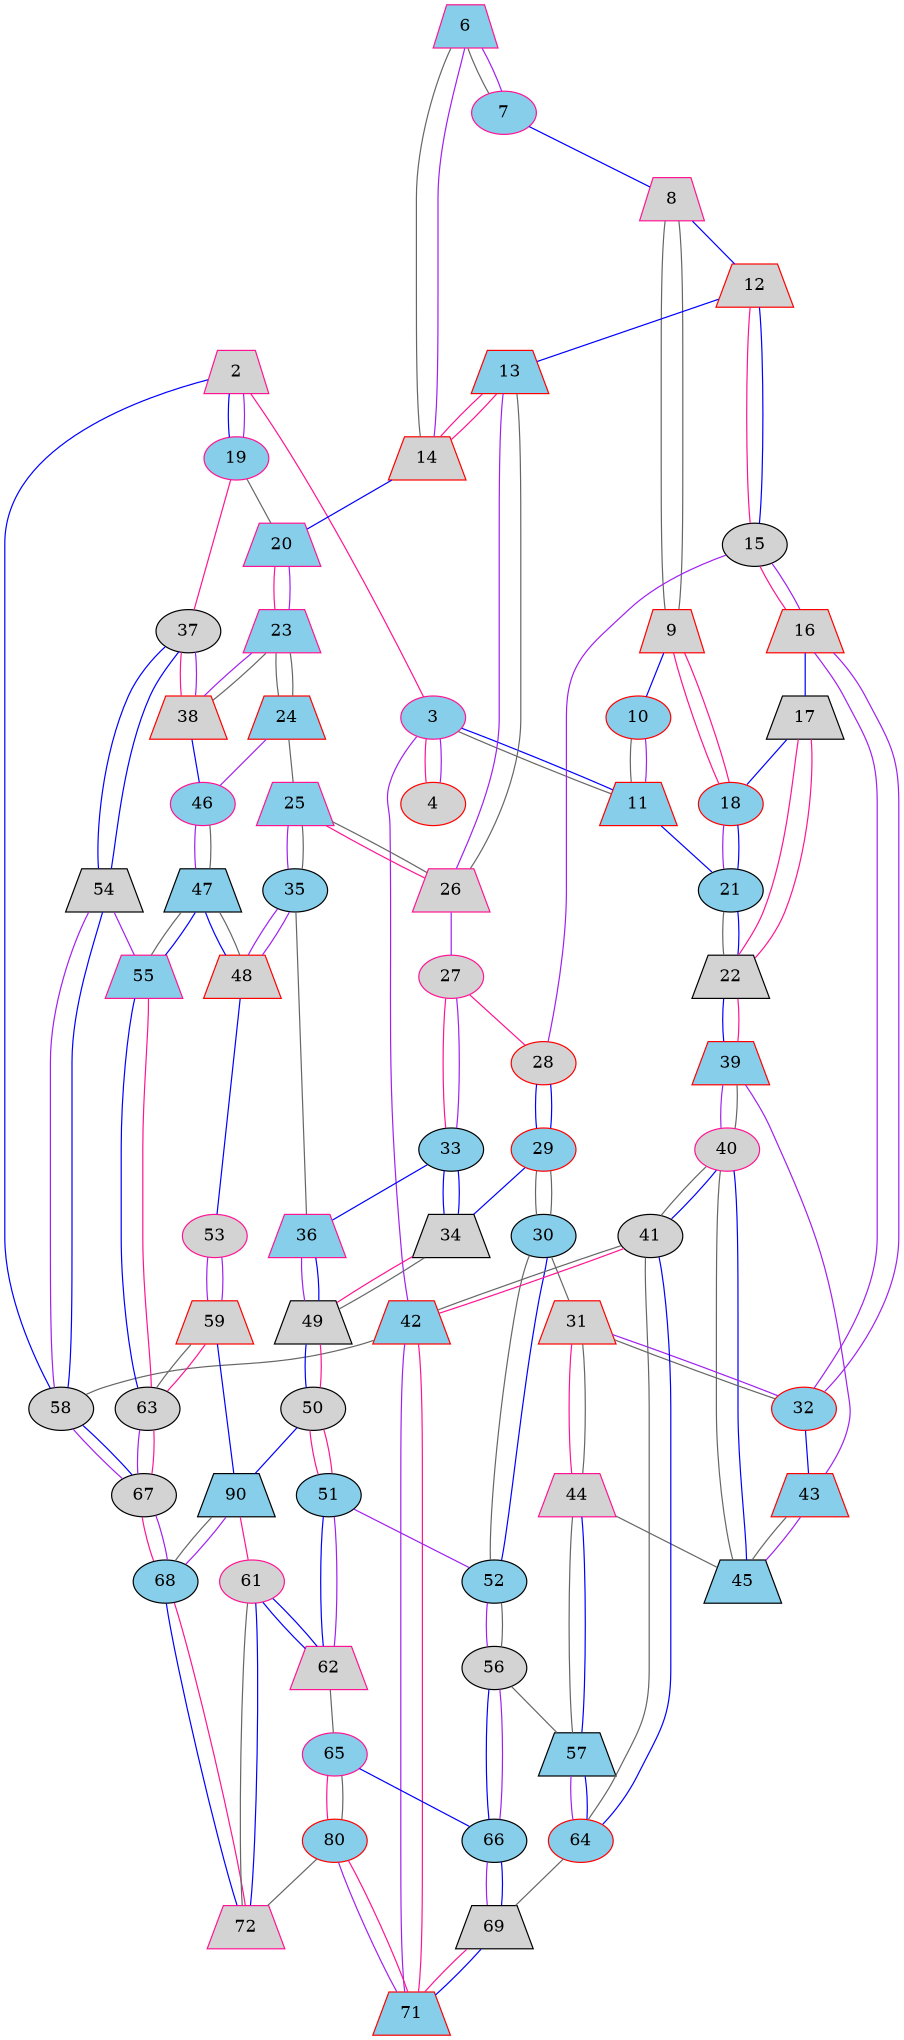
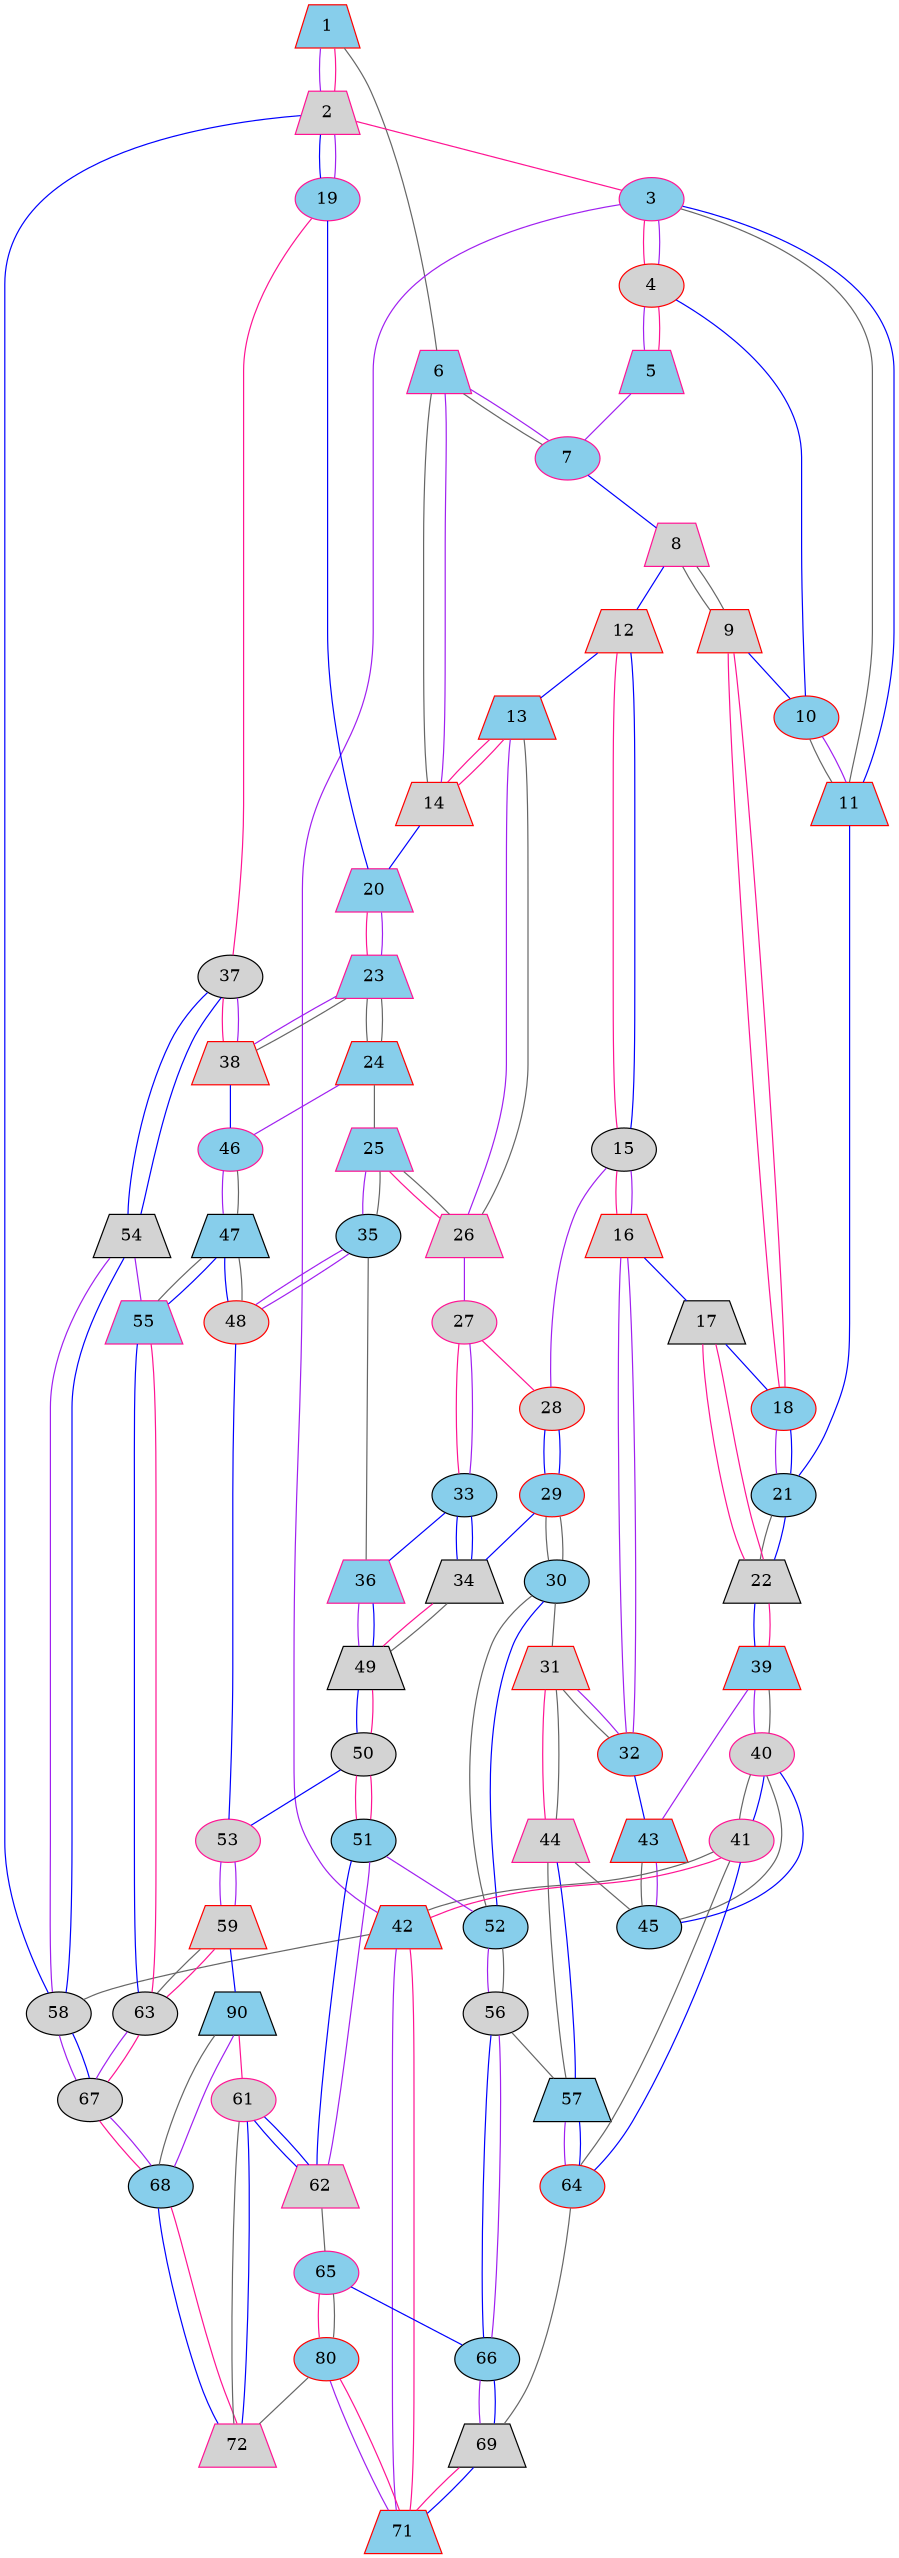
node "1": added
node "5": added
edge "4" -- "10": added
edge "19" -- "20": color gray40 -> blue
node "48": shape trapezium -> ellipse
node "41": color black -> deeppink
edge "50" -- "90": now "50" -- "53"
node "45": shape trapezium -> ellipse
